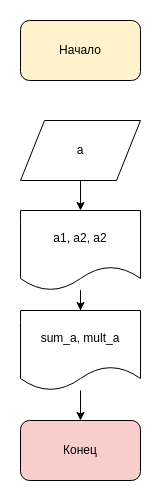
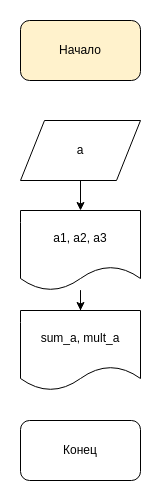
node "a1, a2, a2": label "a1, a2, a2" -> "a1, a2, a3"
edge "sum_a, mult_a" -> "Конец": removed
node "Конец": fillcolor #f8cecc -> #ffffff
